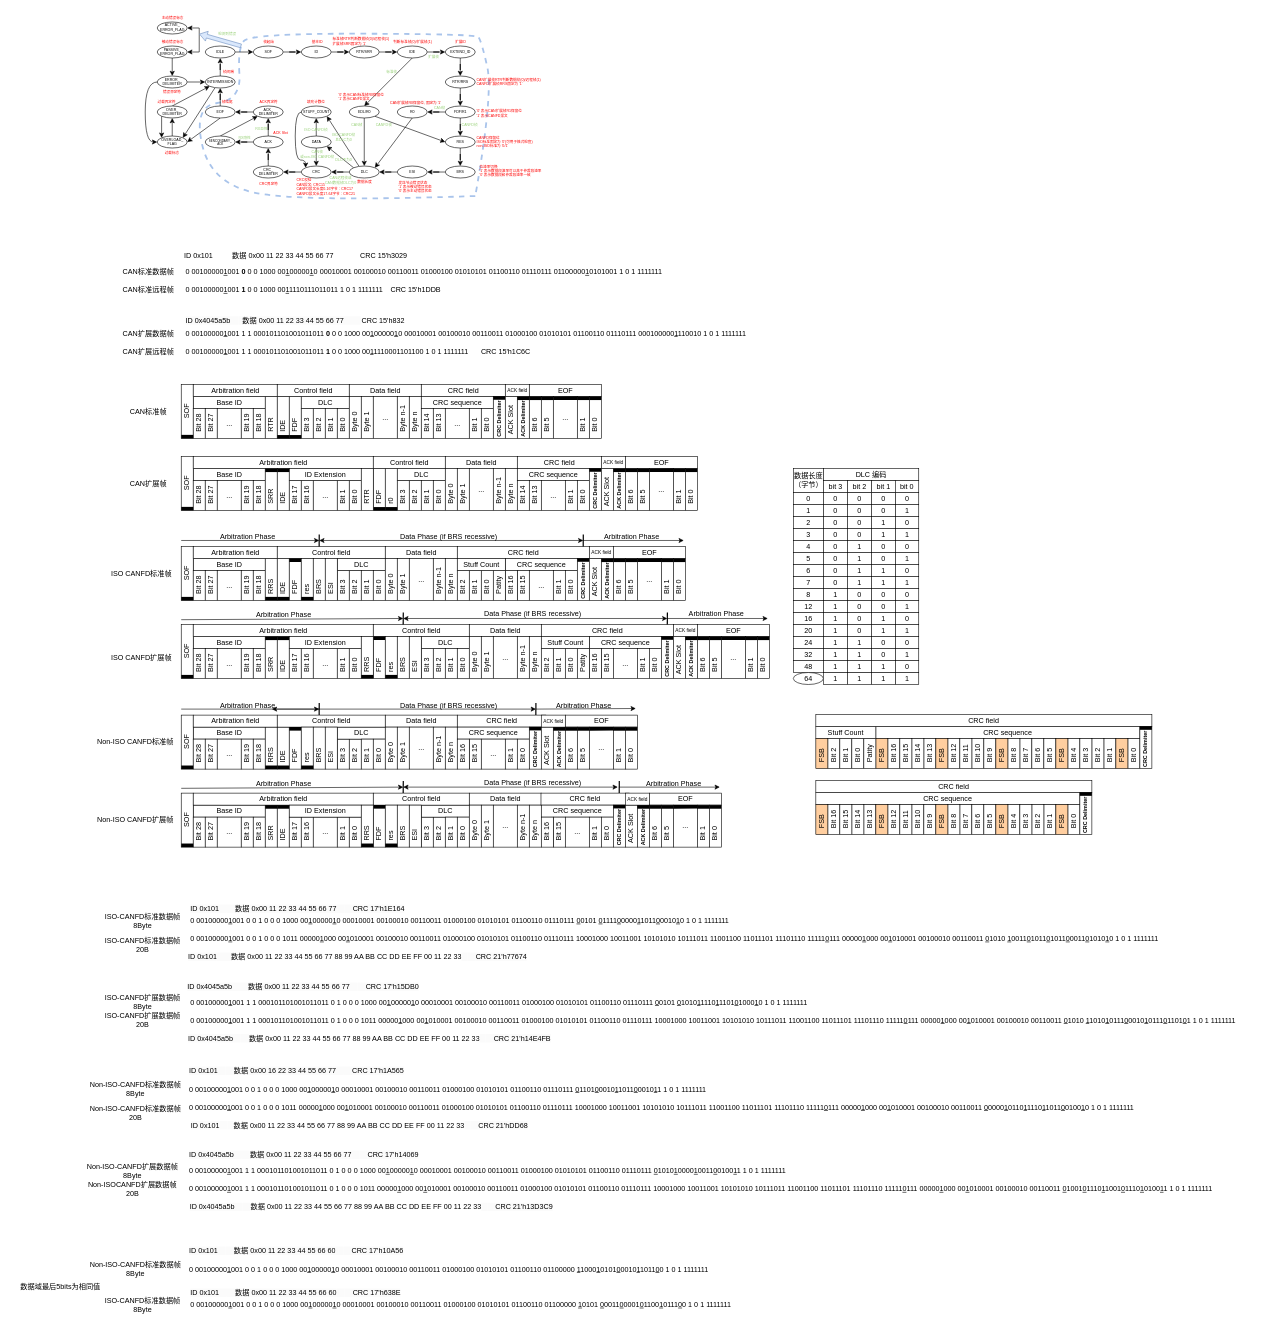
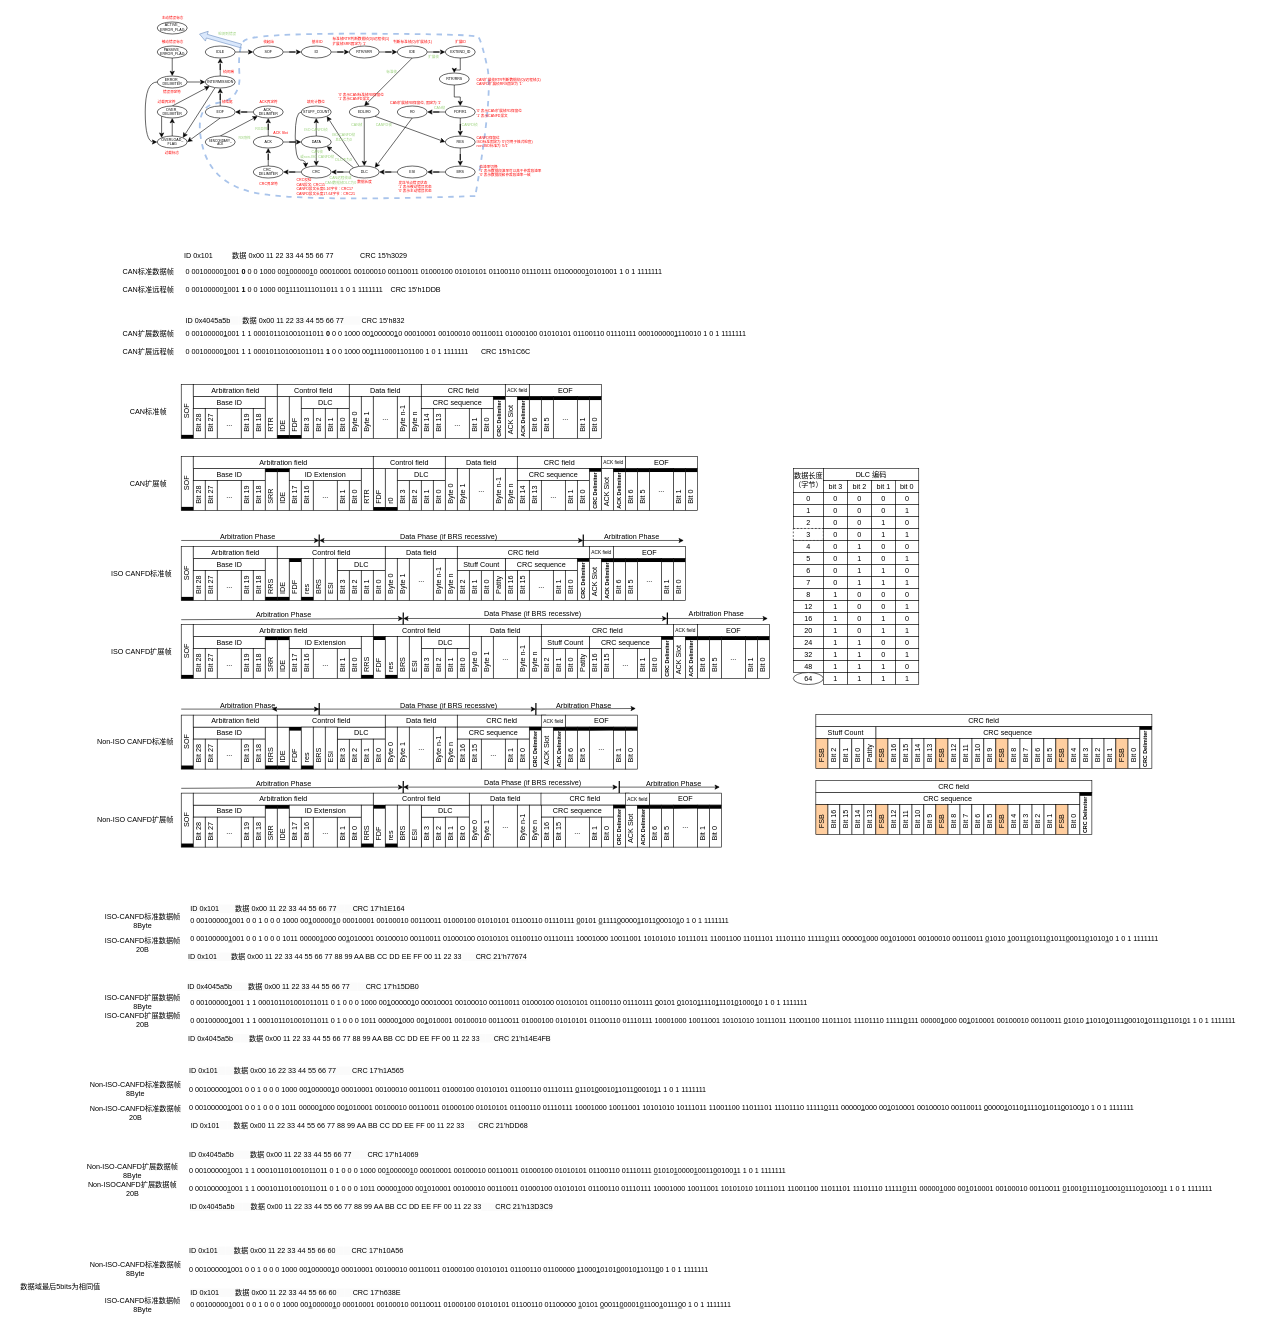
edge "ACTIVE_ ERROR_FLAG" -- "PASSIVE_ ERROR_FLAG": removed
node "RTR/RRS": moved (460, 82) -> (454, 79)
edge "ACK" -> "SENCONDARY_ ACK": now "ACK" -> "DATA"
node "3": style solid -> dashed
node "ISO CANFD扩展帧": moved (141, 657) -> (141, 651)
